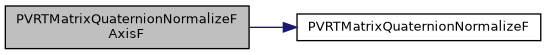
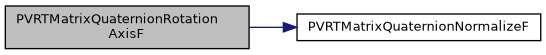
node "PVRTMatrixQuaternionNormalizeF AxisF": label "PVRTMatrixQuaternionNormalizeF AxisF" -> "PVRTMatrixQuaternionRotation AxisF"
